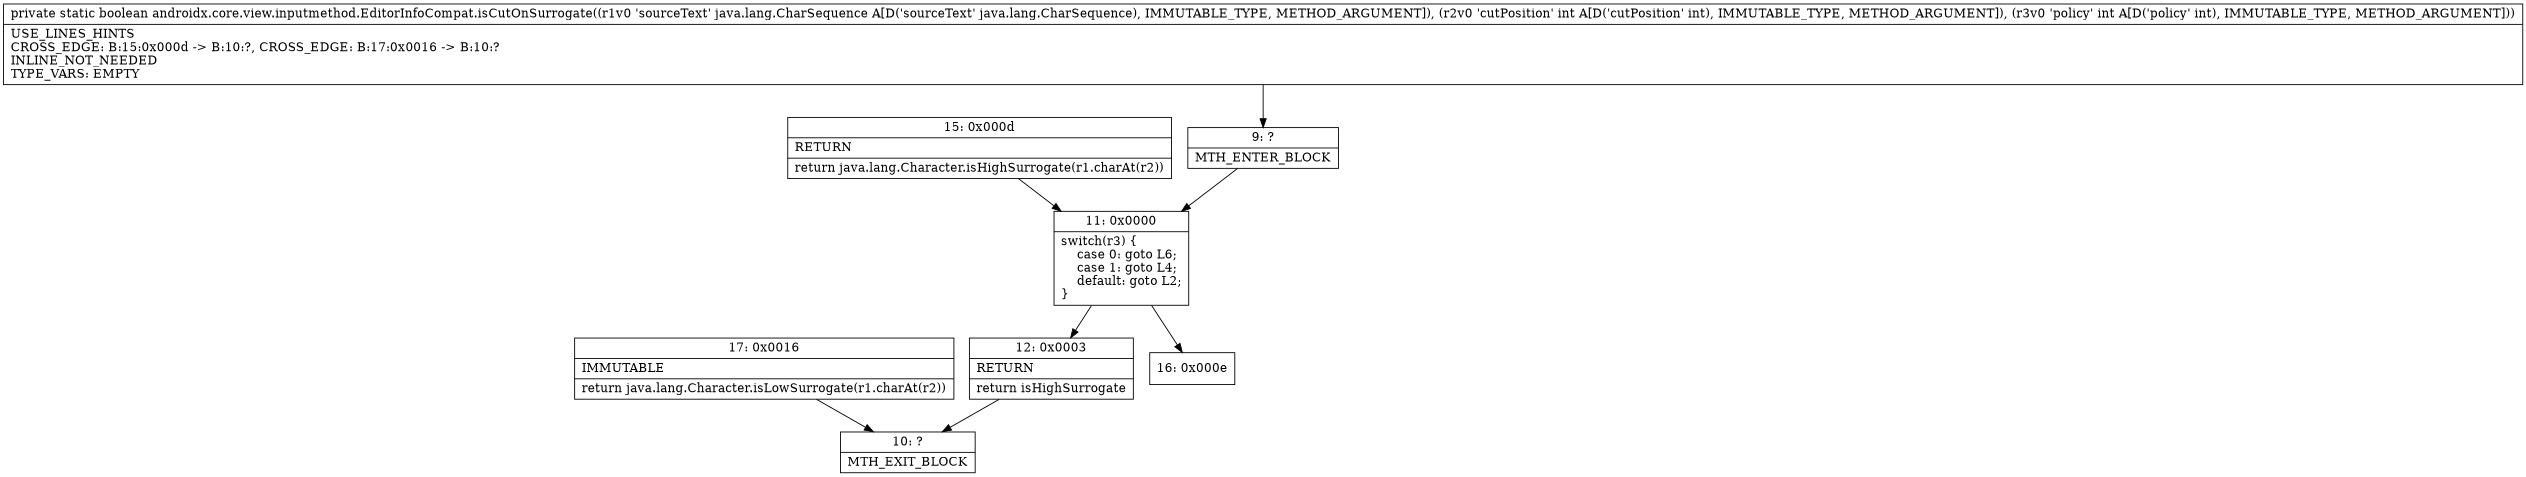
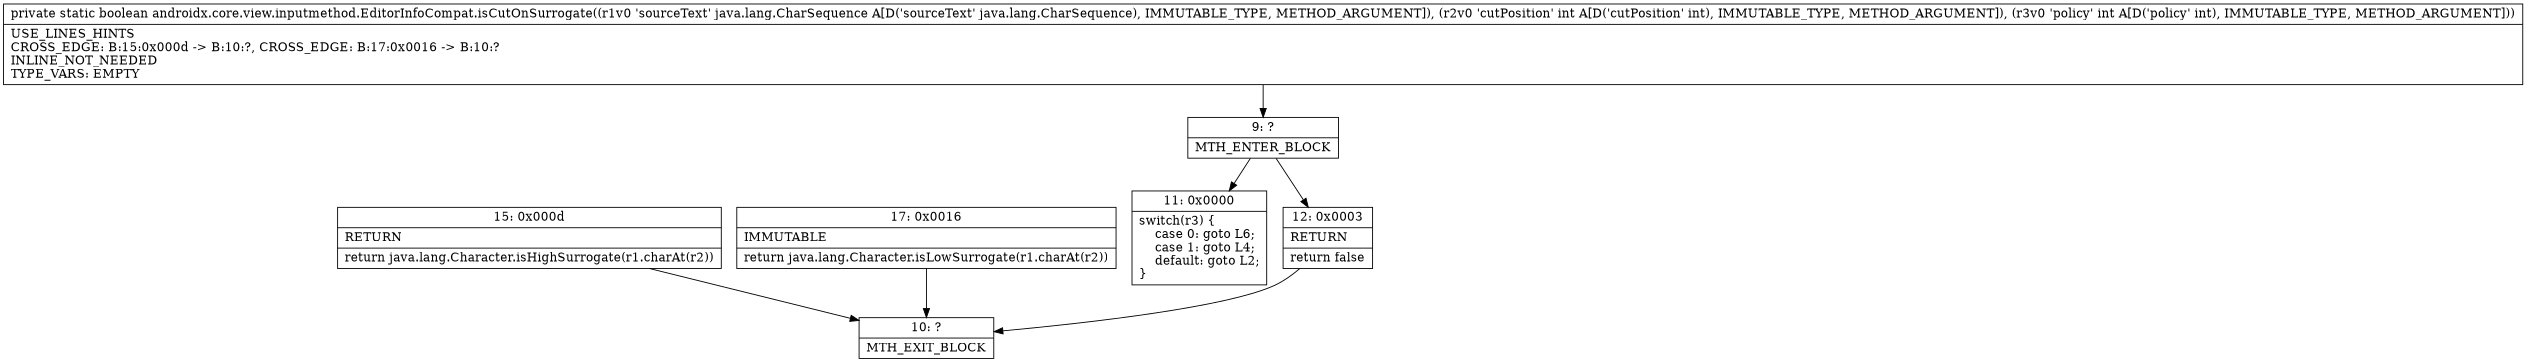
edge "15: 0x000d" -> "11: 0x0000": now "15: 0x000d" -> "10: ?"
edge "11: 0x0000" -> "12: 0x0003": now "9: ?" -> "12: 0x0003"
node "16: 0x000e": removed
node "12: 0x0003": text "return isHighSurrogate" -> "return false"
